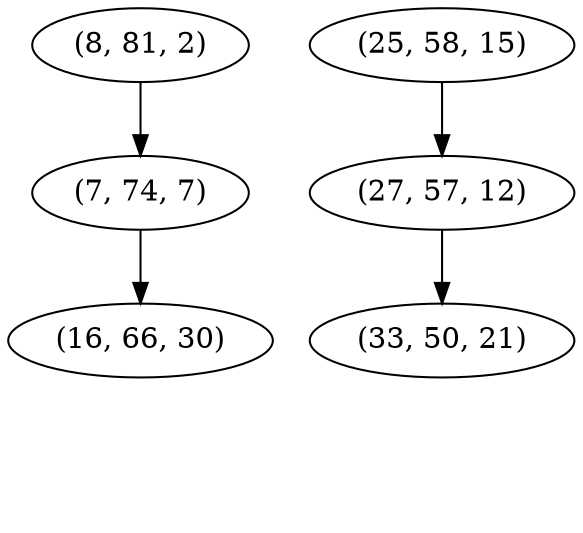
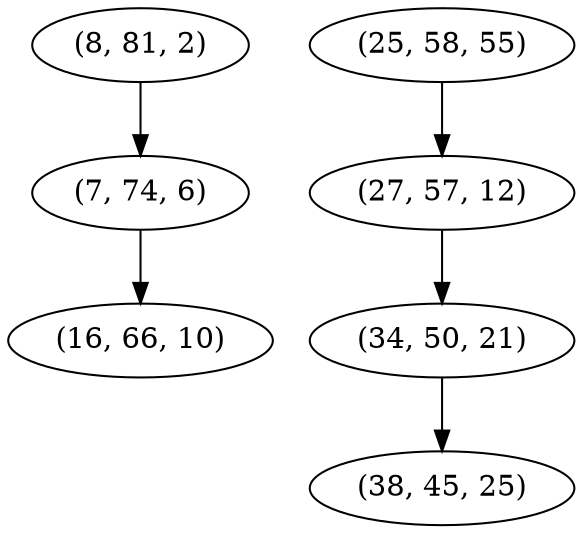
node "(25, 58, 15)": label "(25, 58, 15)" -> "(25, 58, 55)"
node "(7, 74, 7)": label "(7, 74, 7)" -> "(7, 74, 6)"
node "(16, 66, 30)": label "(16, 66, 30)" -> "(16, 66, 10)"
node "(33, 50, 21)": label "(33, 50, 21)" -> "(34, 50, 21)"
node "(38, 45, 25)": added
